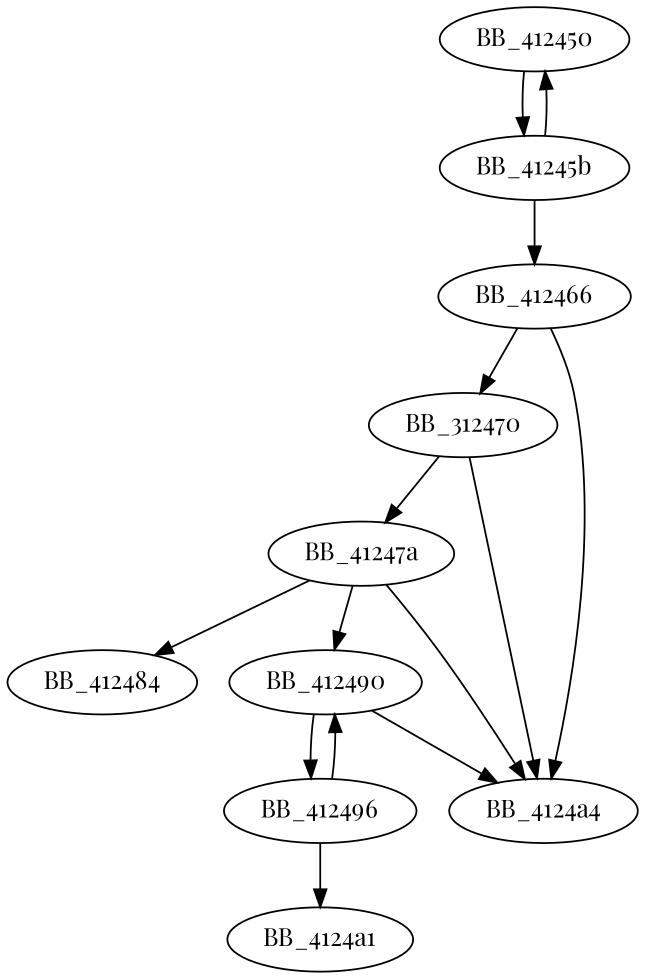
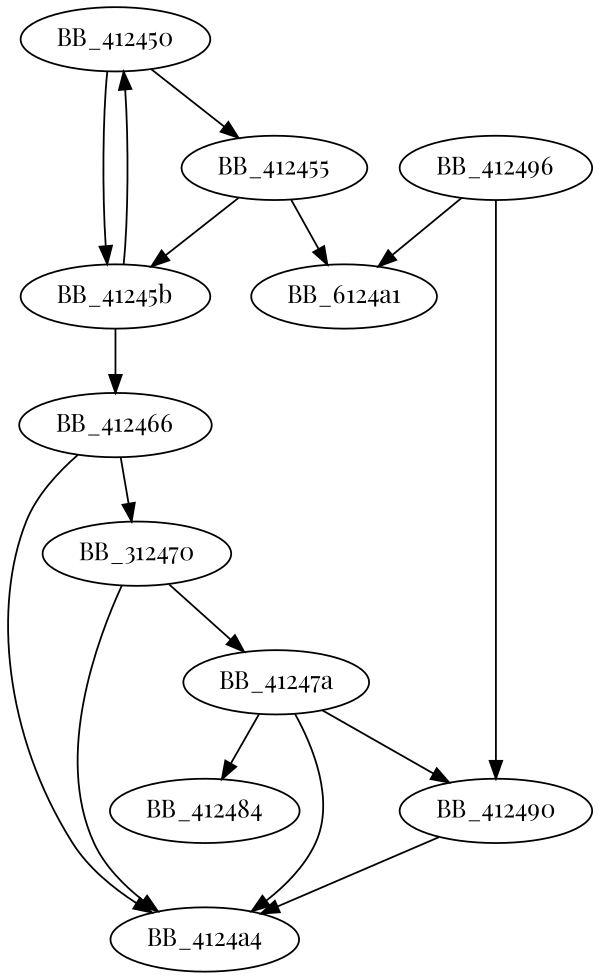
node "BB_412455": added
edge "BB_412490" -> "BB_412496": removed
node "BB_4124a1": label "BB_4124a1" -> "BB_6124a1"
